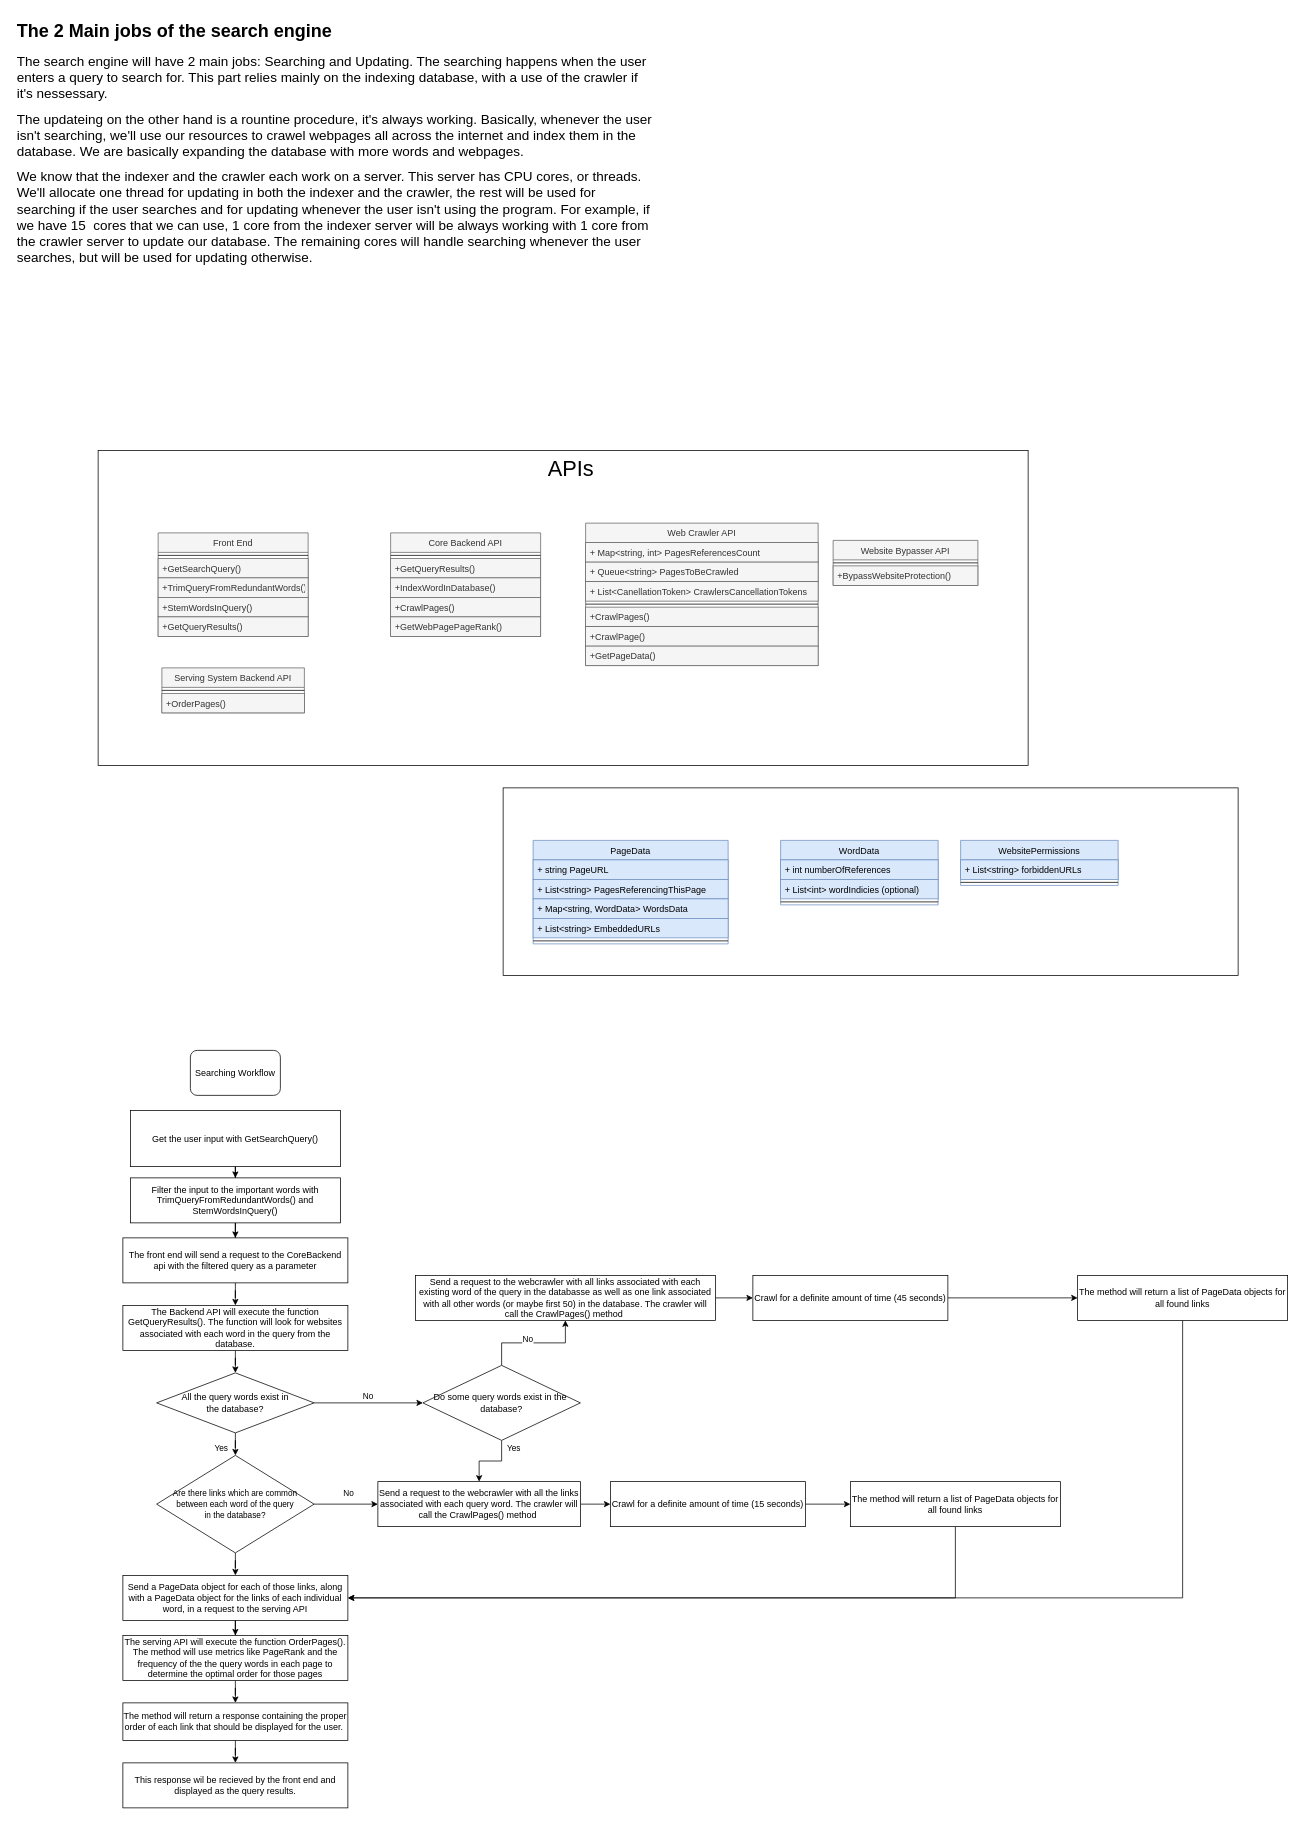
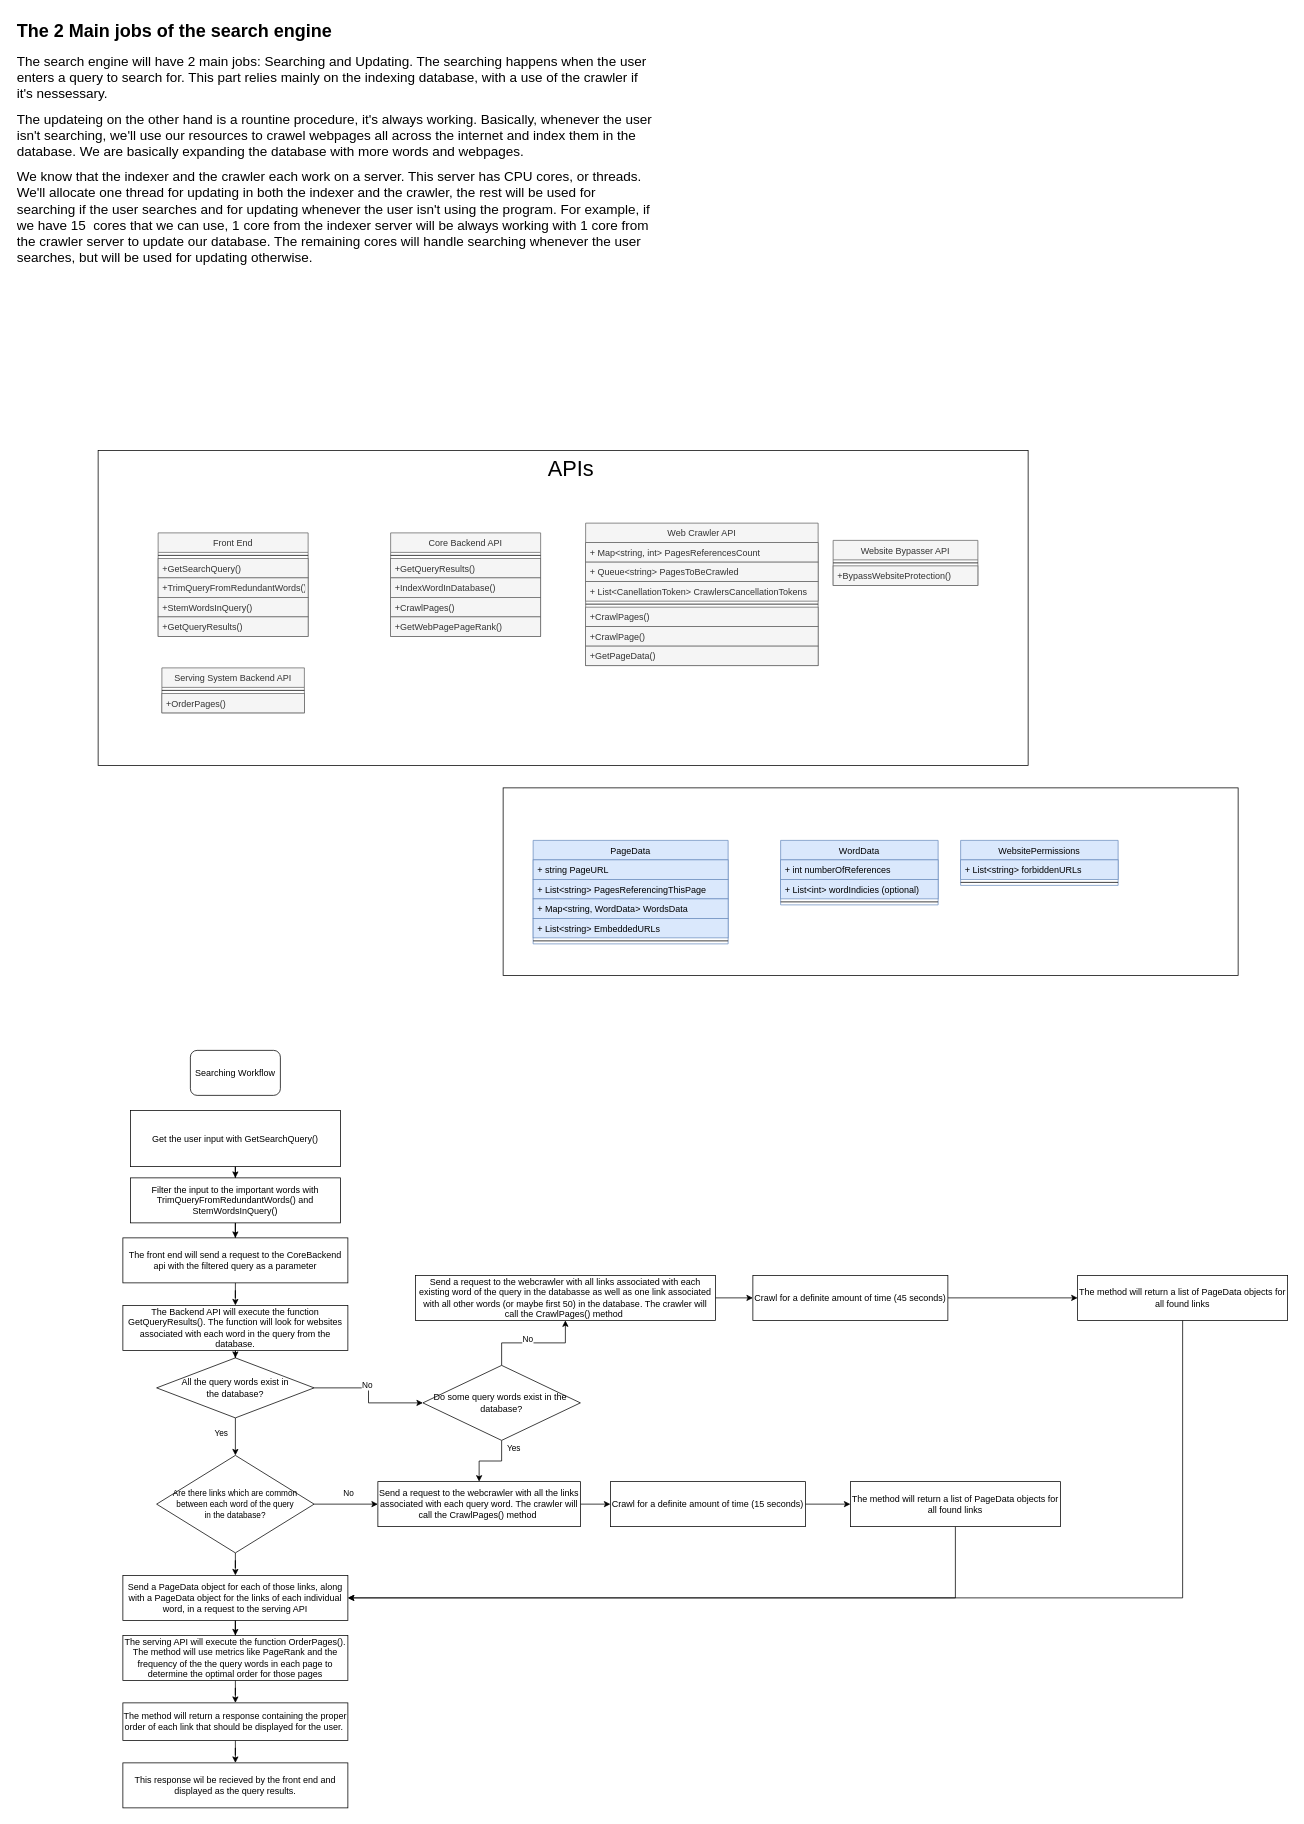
node "All the query words exist in the database?": moved (235, 1403) -> (235, 1388)
